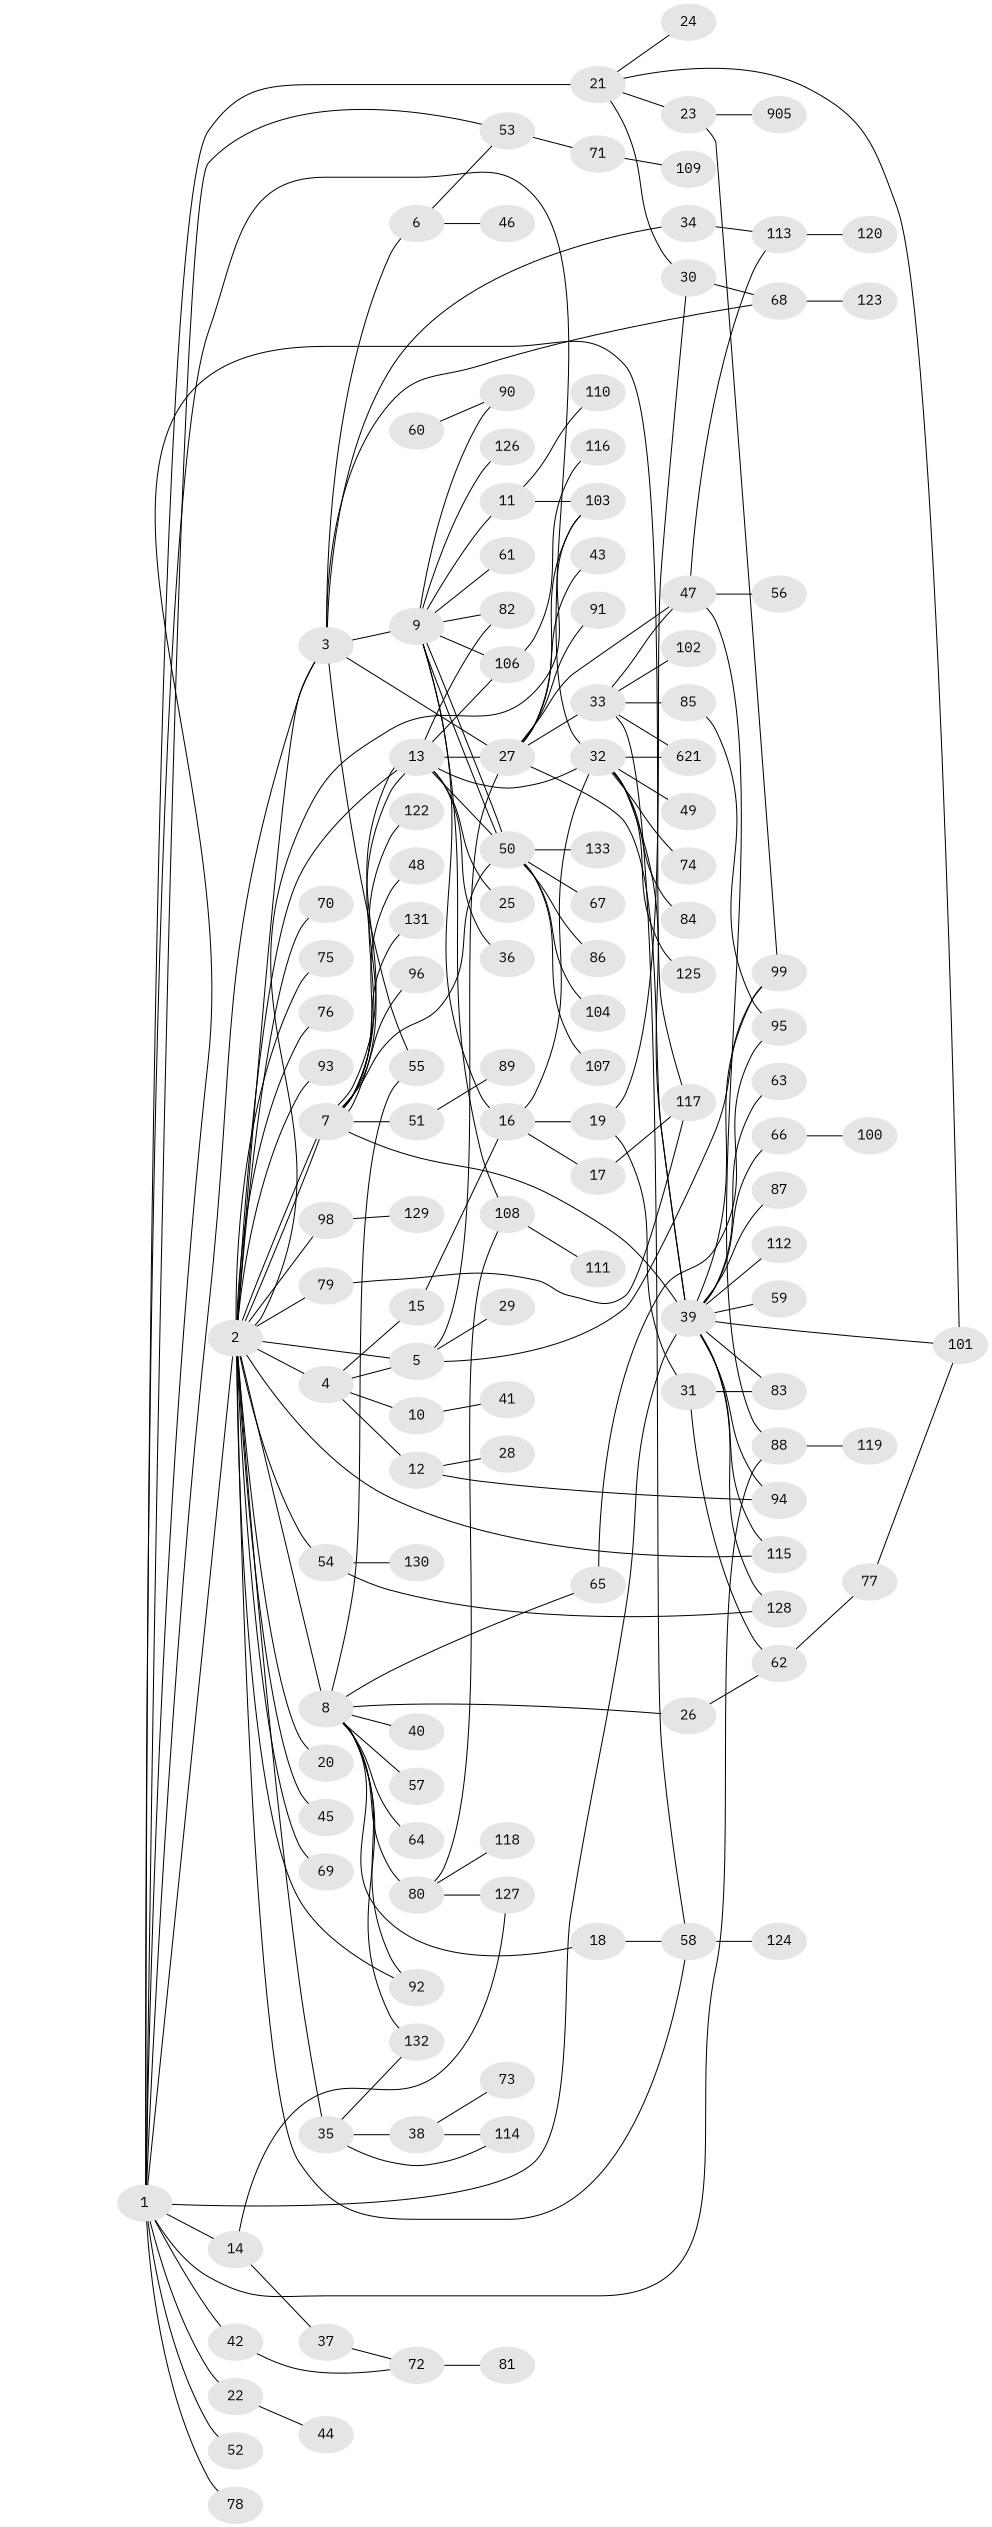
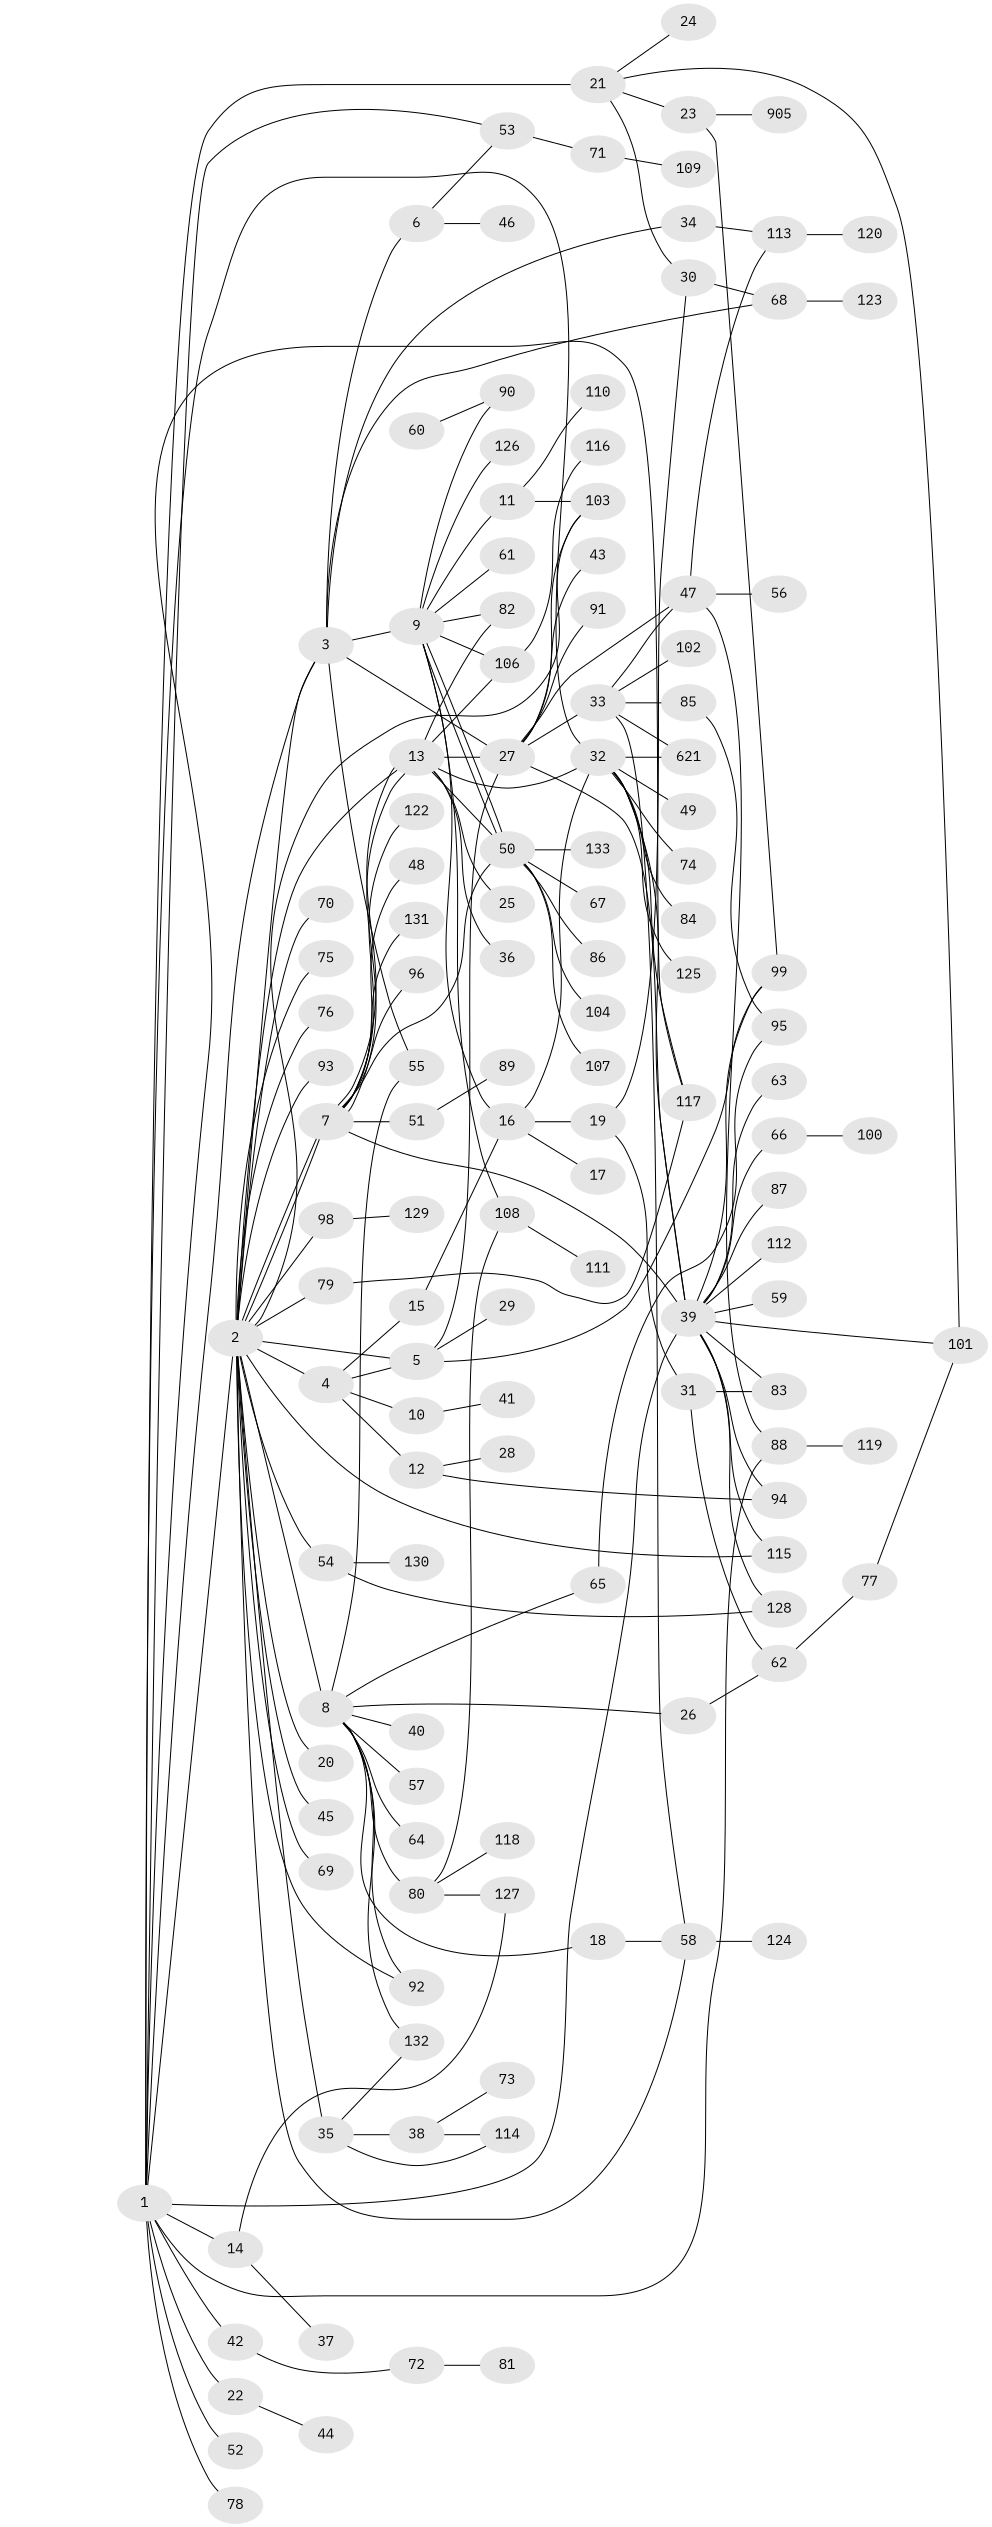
edge "117" -- "17": now "117" -- "32"
edge "37" -- "72": removed
